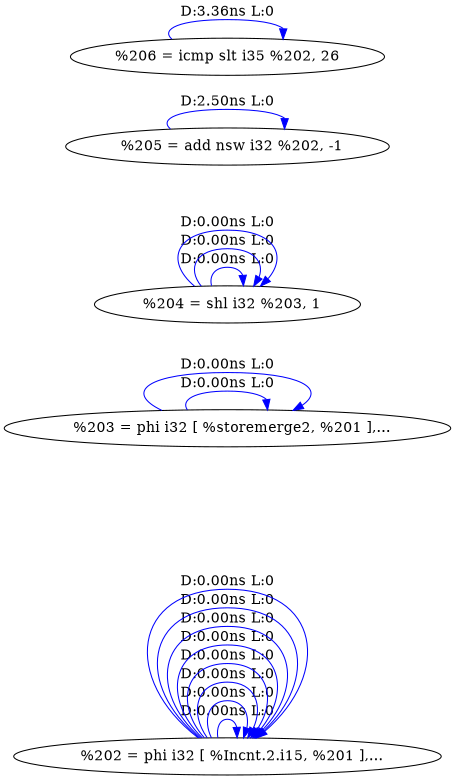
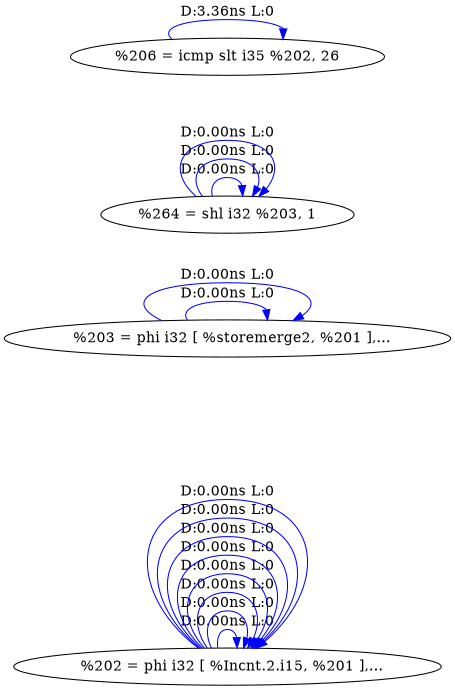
node "%205 = add nsw i32 %202, -1": removed
node "%204 = shl i32 %203, 1": label "%204 = shl i32 %203, 1" -> "%264 = shl i32 %203, 1"
